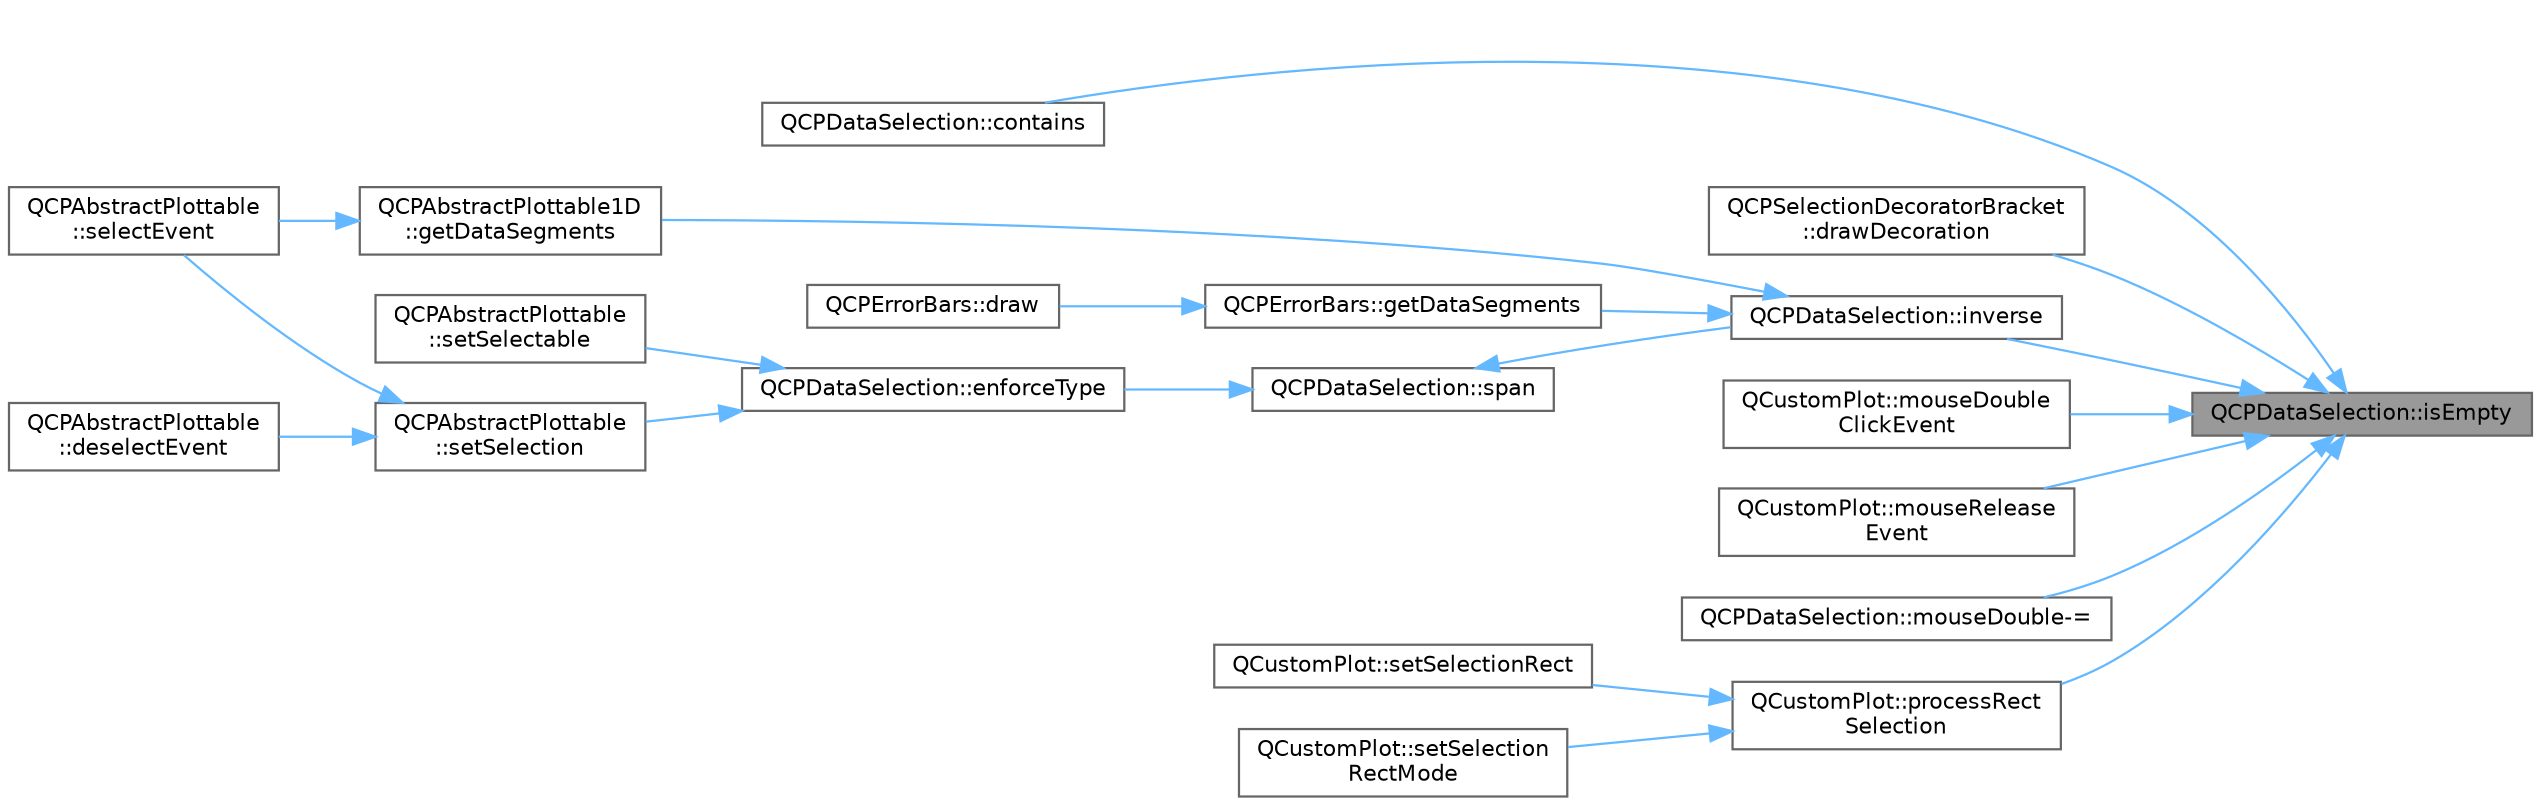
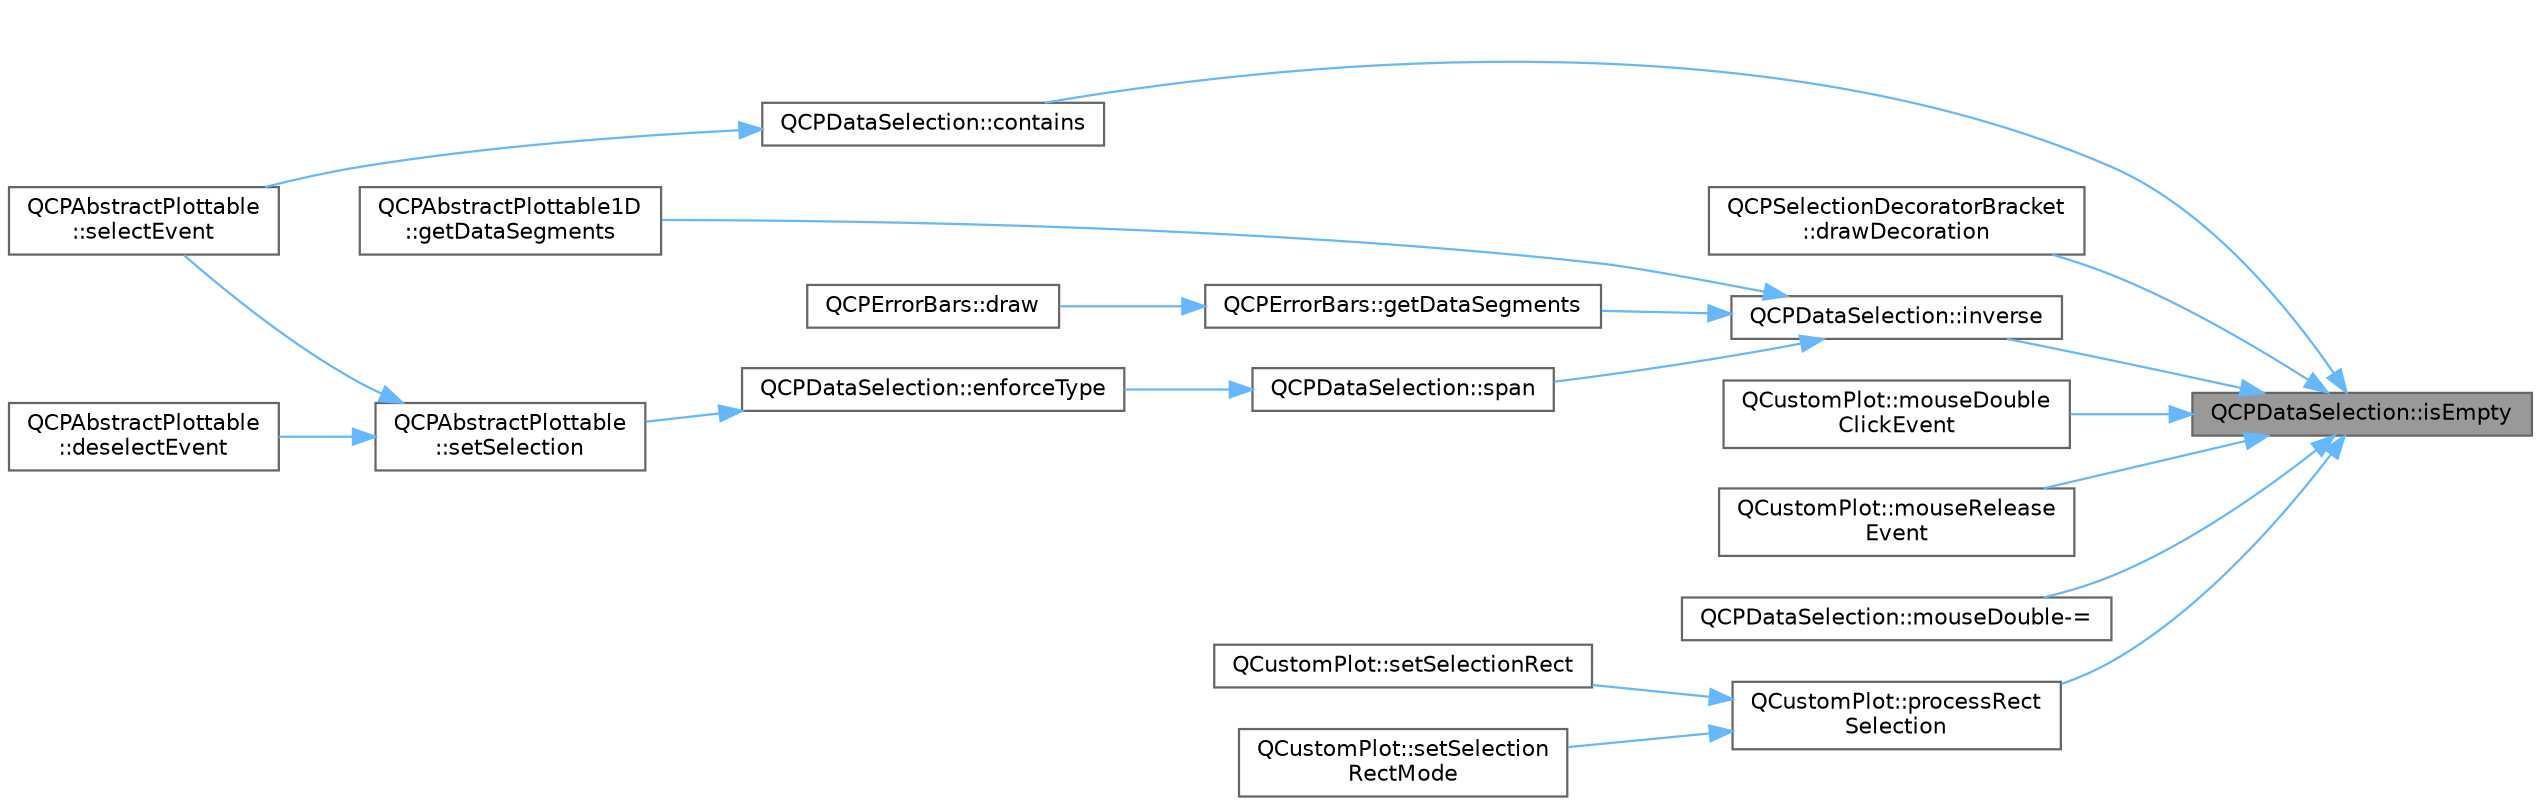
edge "QCPAbstractPlottable ::selectEvent" -> "QCPAbstractPlottable1D ::getDataSegments": now "QCPAbstractPlottable ::selectEvent" -> "QCPDataSelection::contains"
node "QCPAbstractPlottable ::setSelectable": removed
edge "QCPDataSelection::inverse" -> "QCPDataSelection::span": reversed
